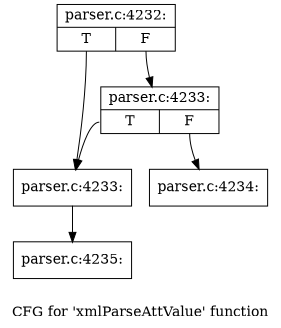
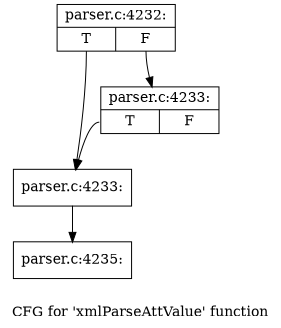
node "parser.c:4234:": removed
